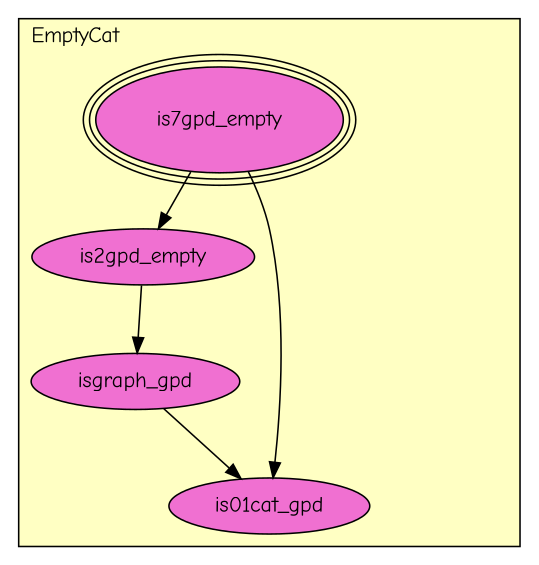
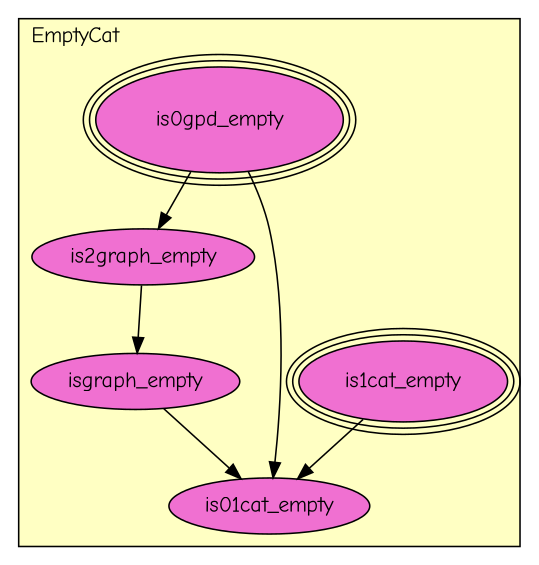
node "is7gpd_empty": label "is7gpd_empty" -> "is0gpd_empty"
node "is2gpd_empty": label "is2gpd_empty" -> "is2graph_empty"
node "isgraph_gpd": label "isgraph_gpd" -> "isgraph_empty"
node "is1cat_empty": added
node "is01cat_gpd": label "is01cat_gpd" -> "is01cat_empty"
